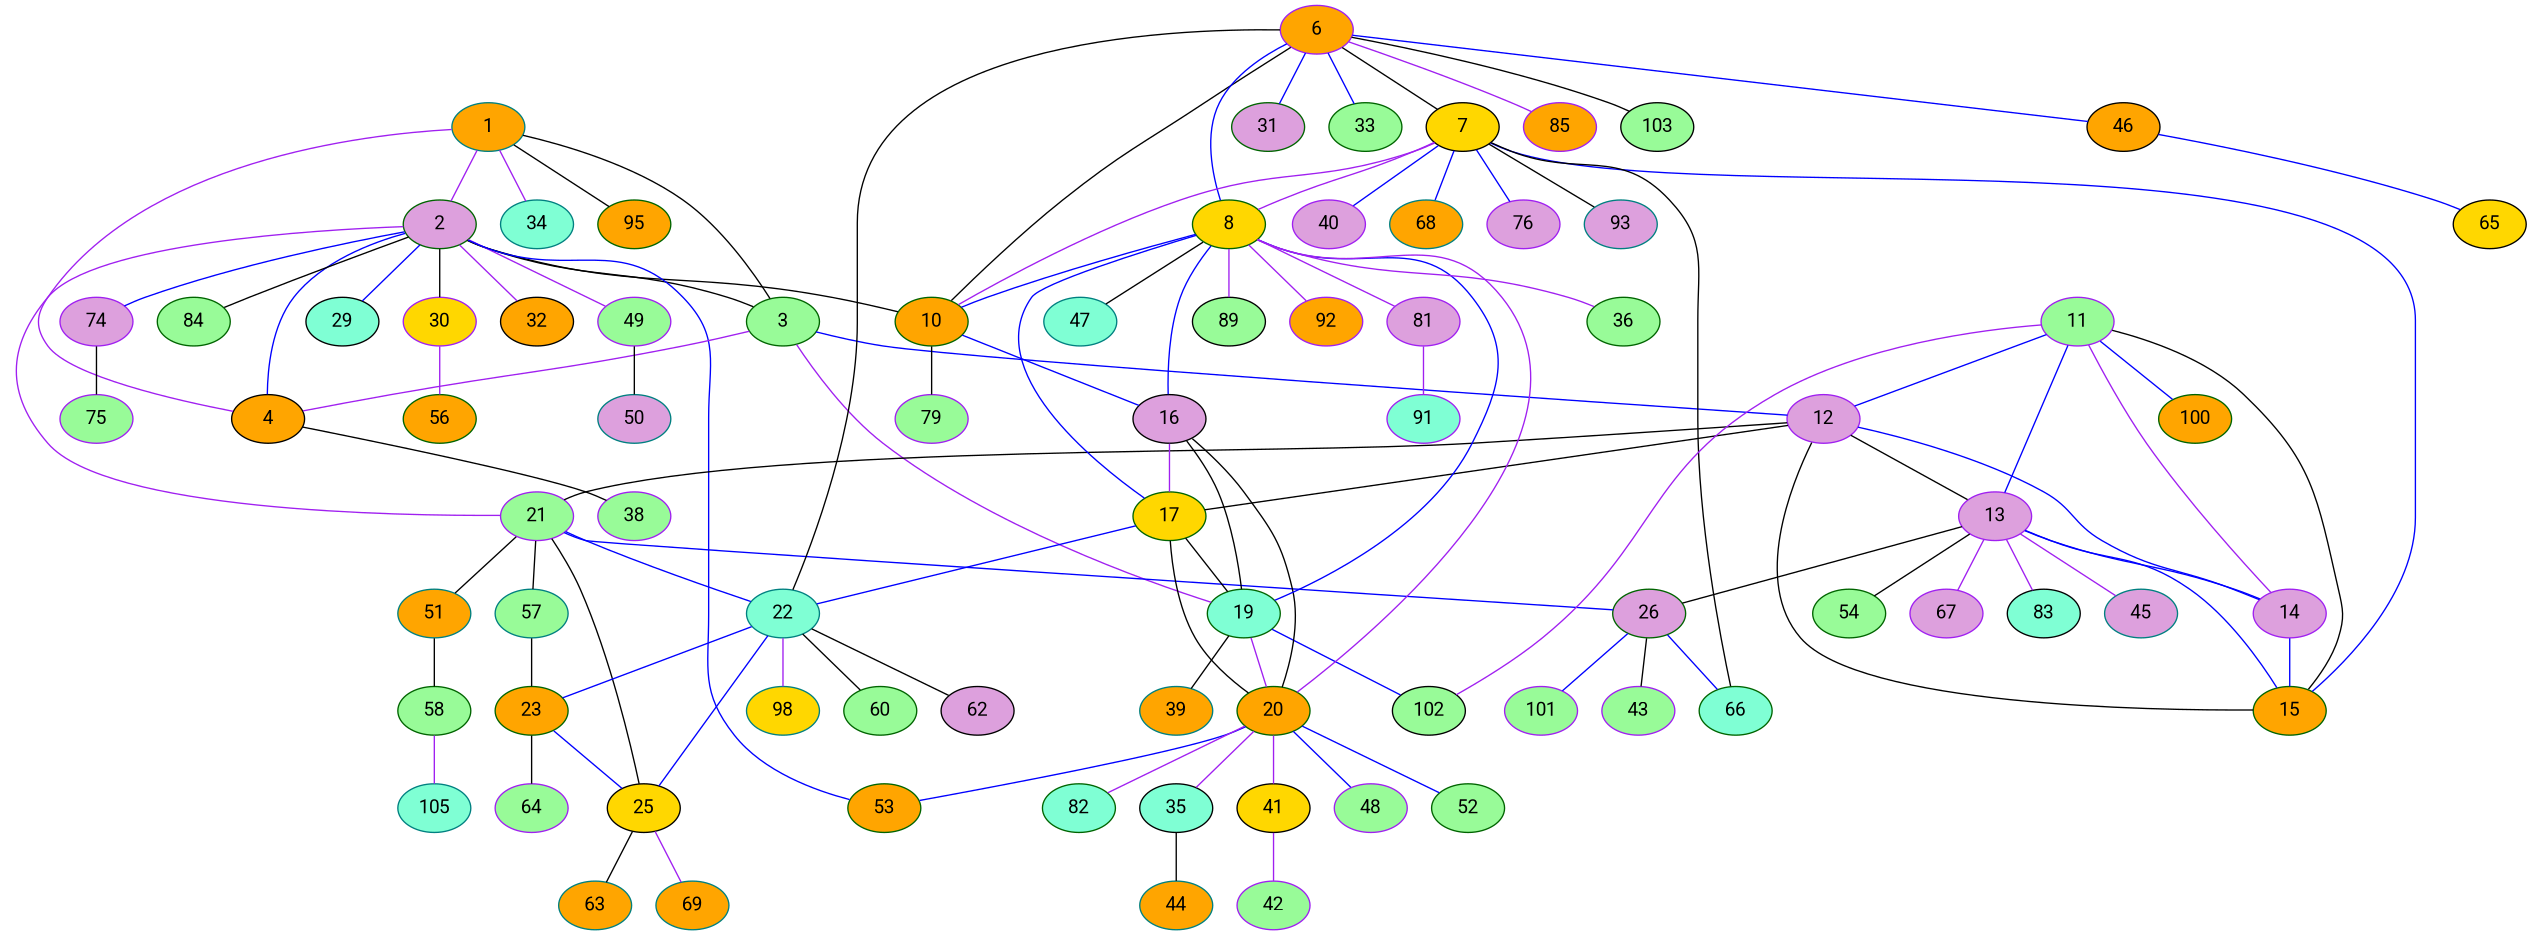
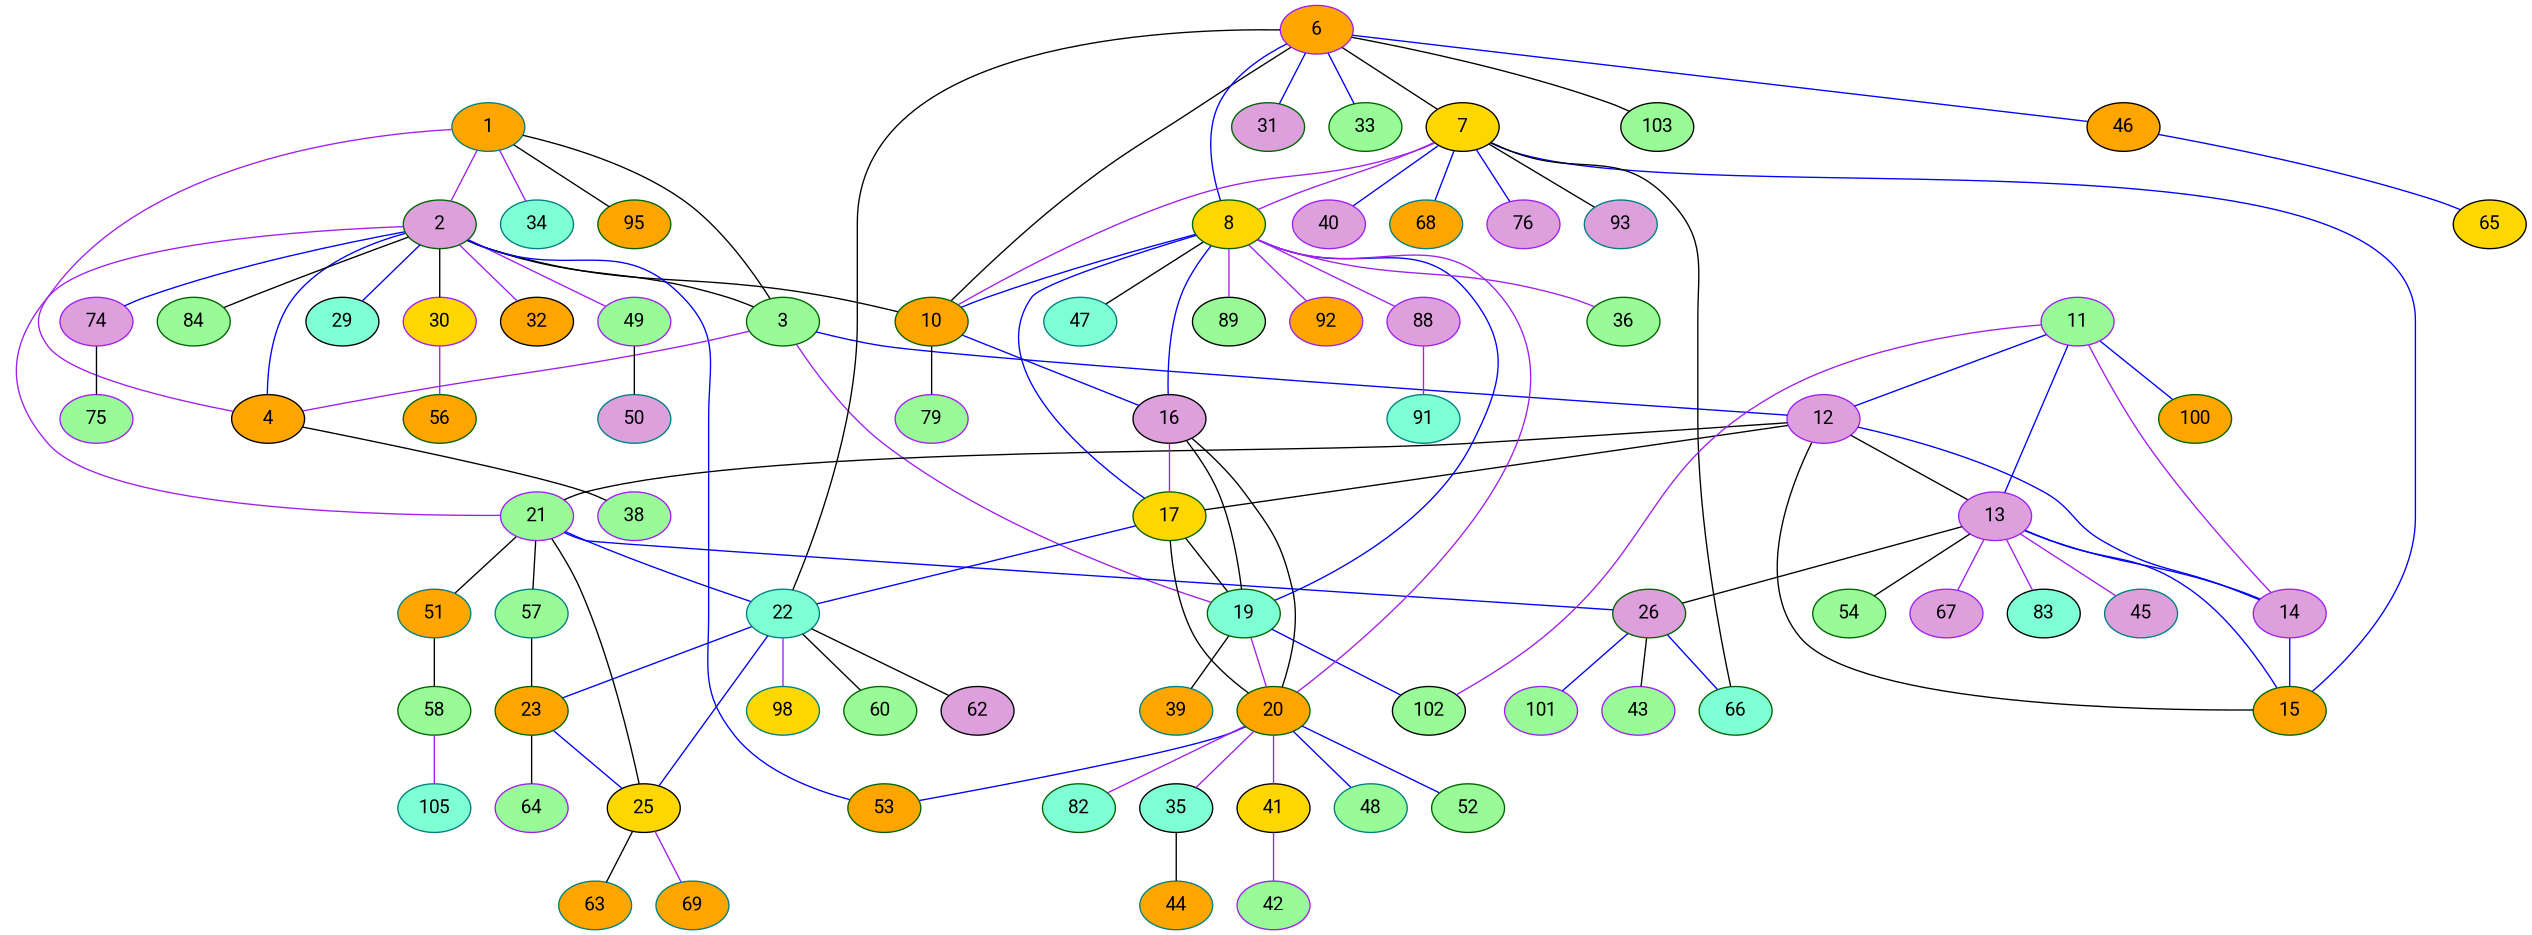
node "85": removed
node "81": label "81" -> "88"
node "91": color purple -> teal
edge "11" -- "15": removed
node "48": color purple -> teal
